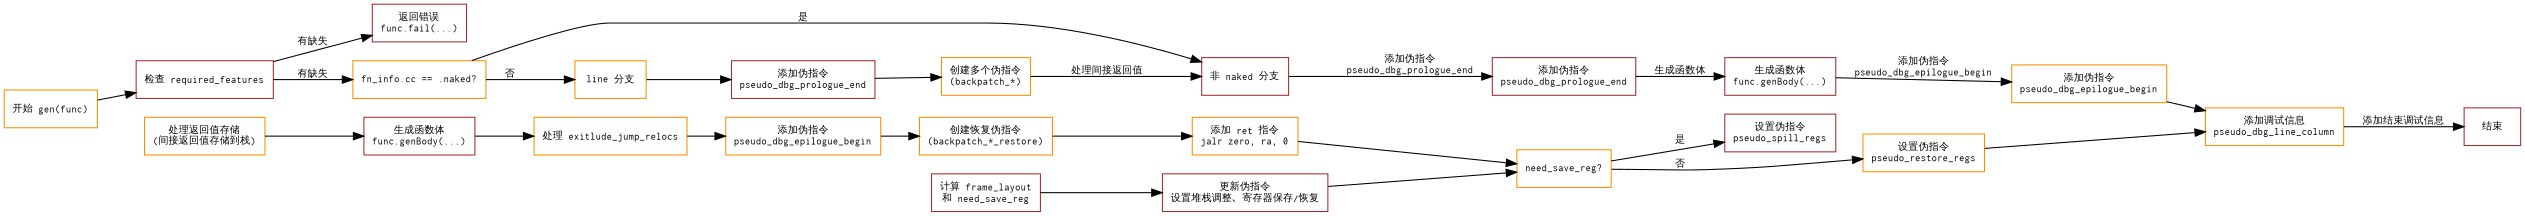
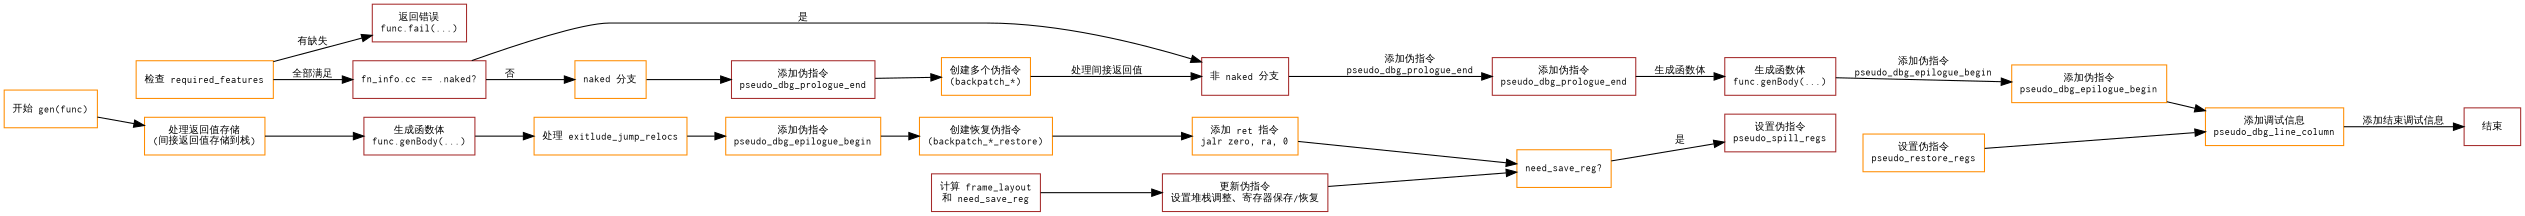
edge "检查 required_features" -> "fn_info.cc == .naked?": label "有缺失" -> "全部满足"
node "检查 required_features": color brown -> darkorange
node "fn_info.cc == .naked?": color darkorange -> brown
node "line 分支": label "line 分支" -> "naked 分支"
edge "开始 gen(func)" -> "检查 required_features": now "开始 gen(func)" -> "处理返回值存储 (间接返回值存储到栈)"
edge "need_save_reg?" -> "设置伪指令 pseudo_restore_regs": removed, label "否"
